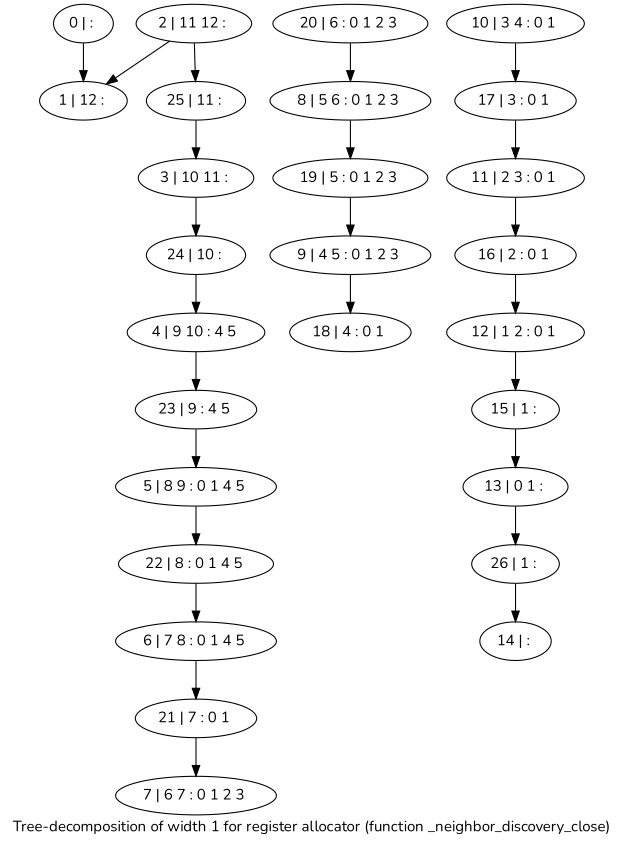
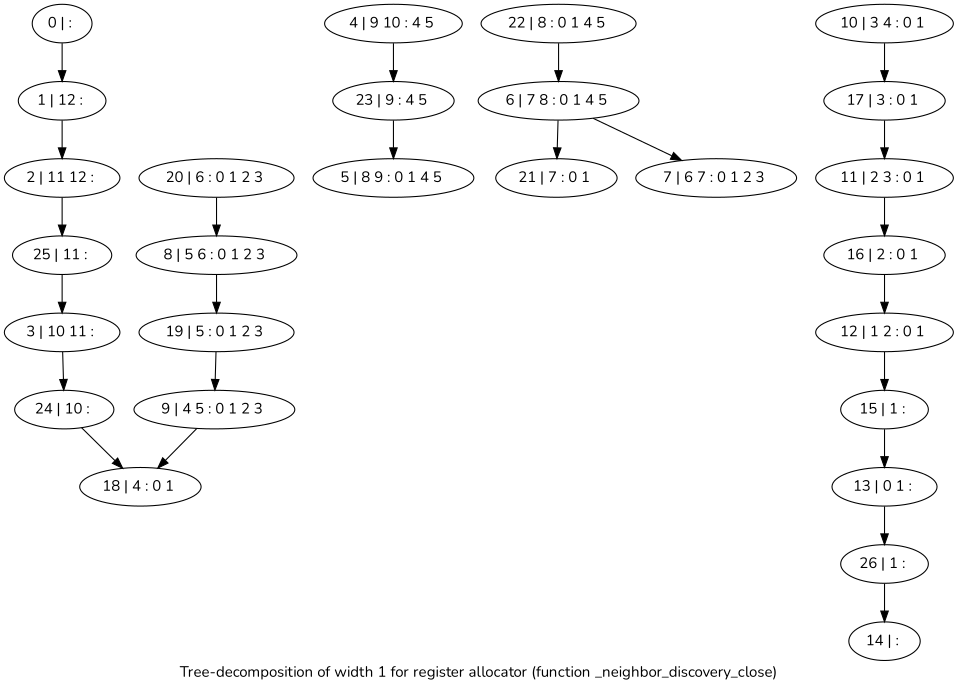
edge "2 | 11 12 :" -> "1 | 12 :": reversed
edge "24 | 10 :" -> "4 | 9 10 : 4 5": now "24 | 10 :" -> "18 | 4 : 0 1"
edge "5 | 8 9 : 0 1 4 5" -> "22 | 8 : 0 1 4 5": removed
edge "21 | 7 : 0 1" -> "7 | 6 7 : 0 1 2 3": now "6 | 7 8 : 0 1 4 5" -> "7 | 6 7 : 0 1 2 3"
